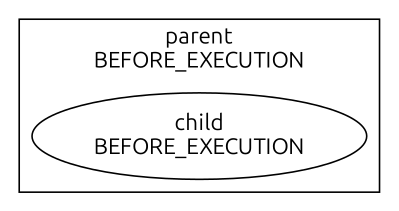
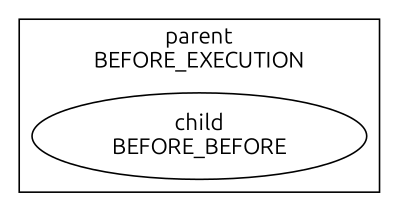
node "child BEFORE_EXECUTION": label "child BEFORE_EXECUTION" -> "child BEFORE_BEFORE"
